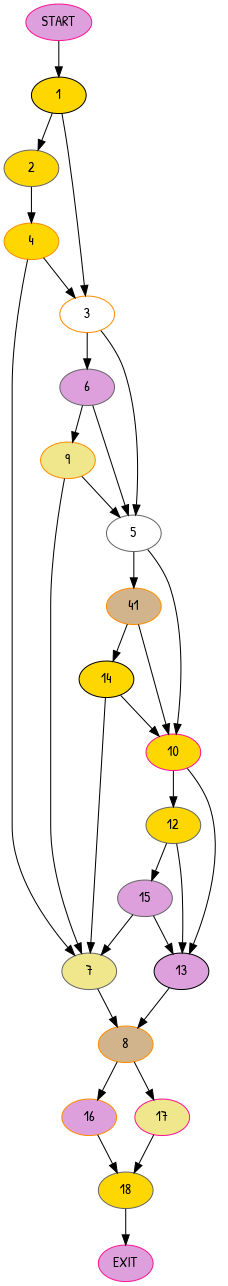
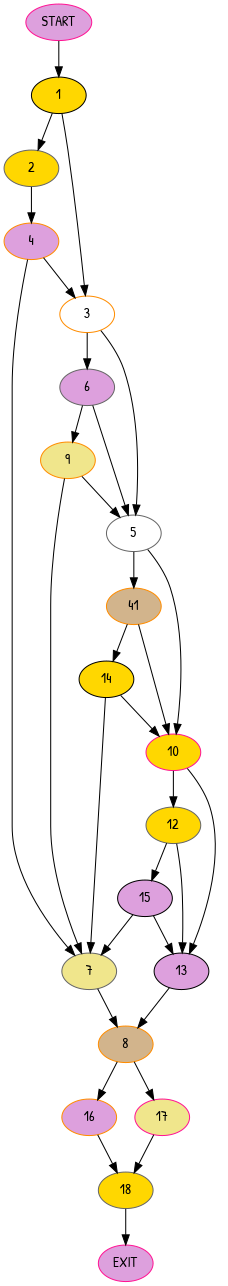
node "4": fillcolor gold -> plum
node "15": color gray40 -> black
